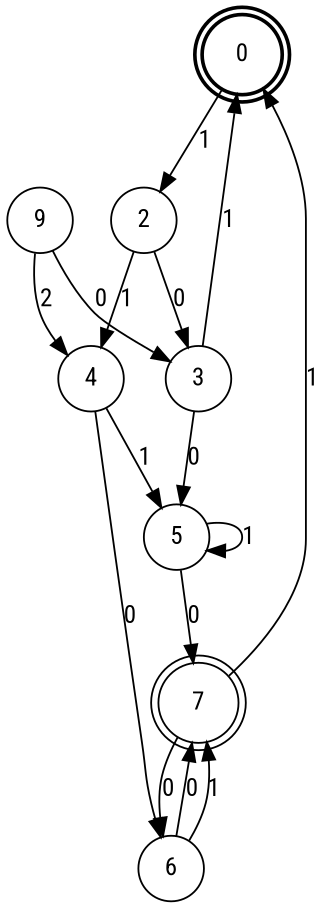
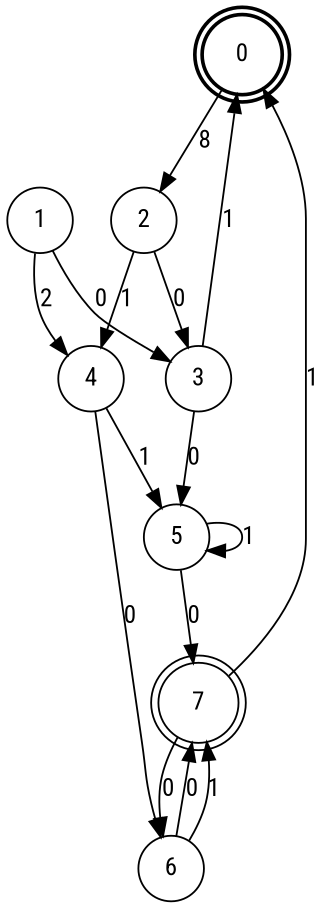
edge "0" -> "2": label "1" -> "8"
node "9": label "9" -> "1"
